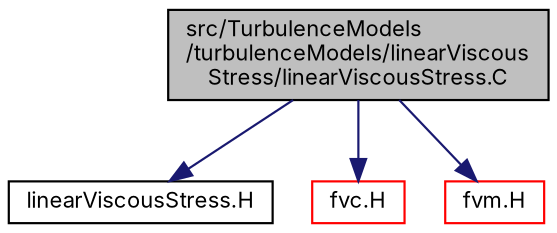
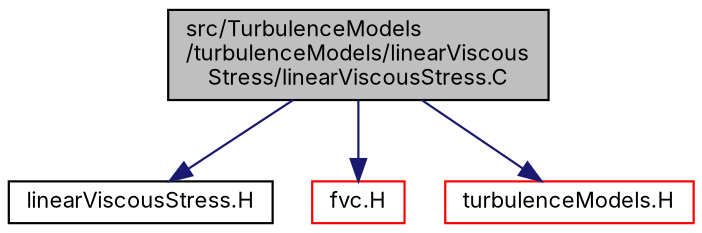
node "fvm.H": label "fvm.H" -> "turbulenceModels.H"
